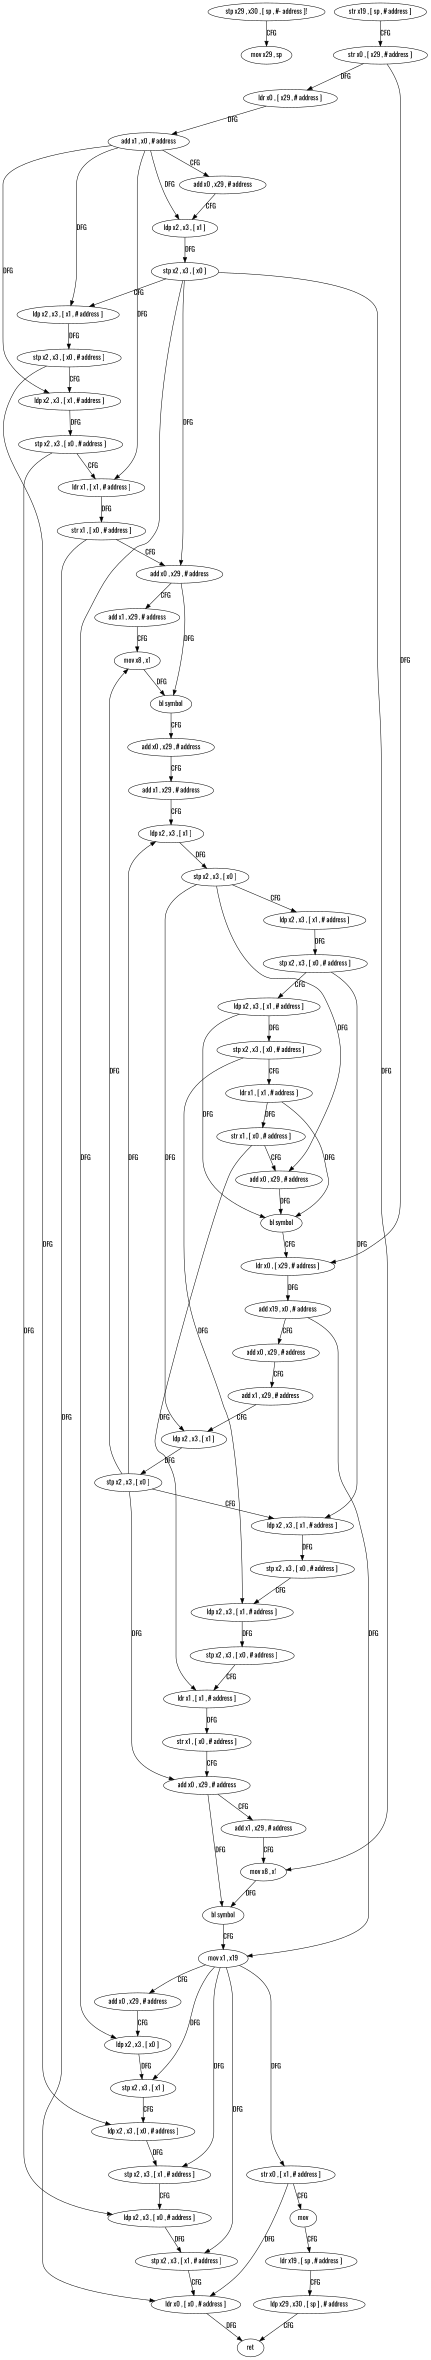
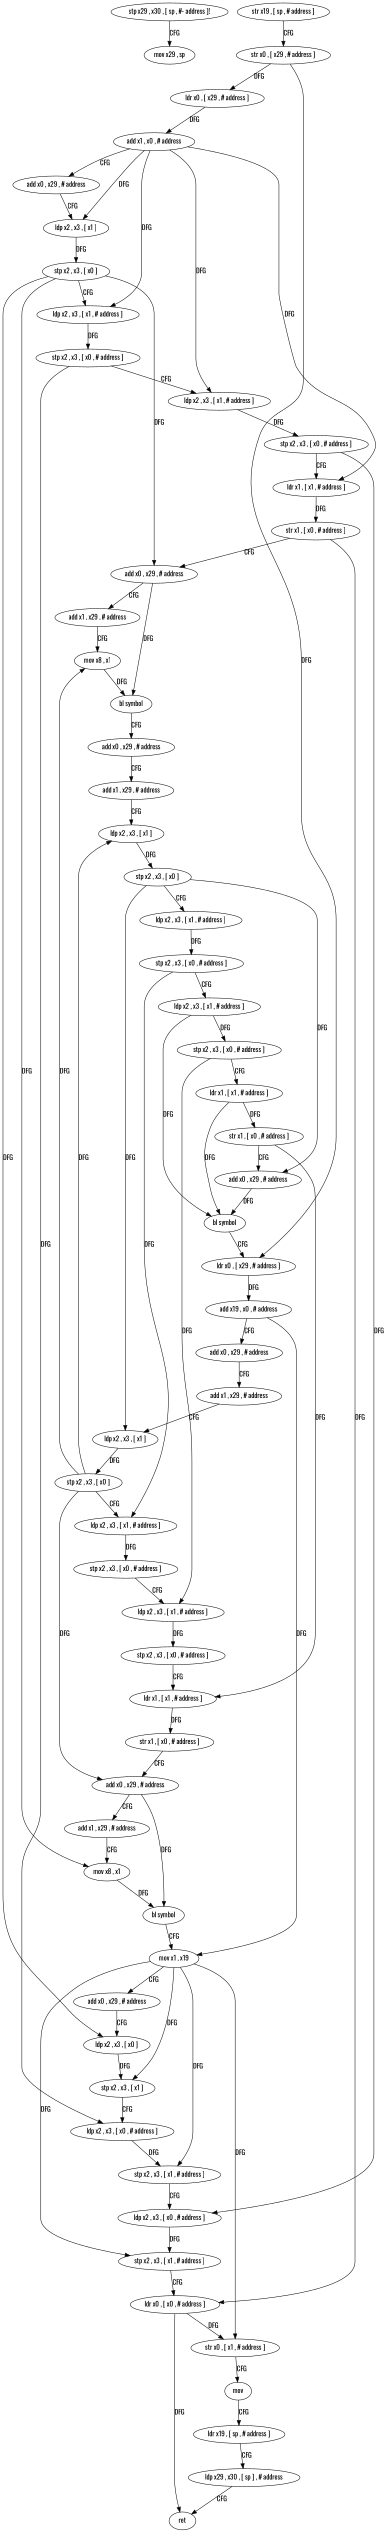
edge "str x0 , [ x1 , # address ]" -> "ldr x0 , [ x0 , # address ]": reversed
